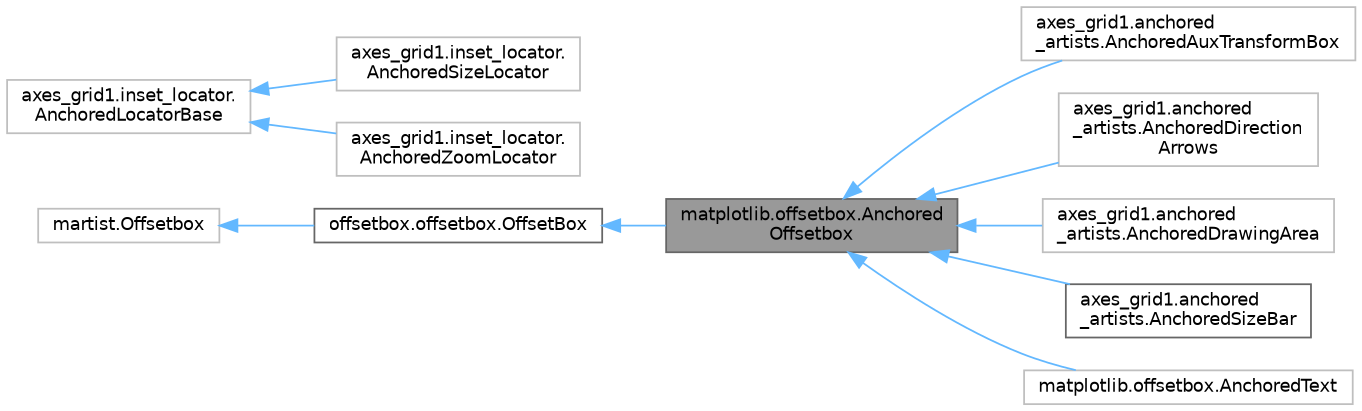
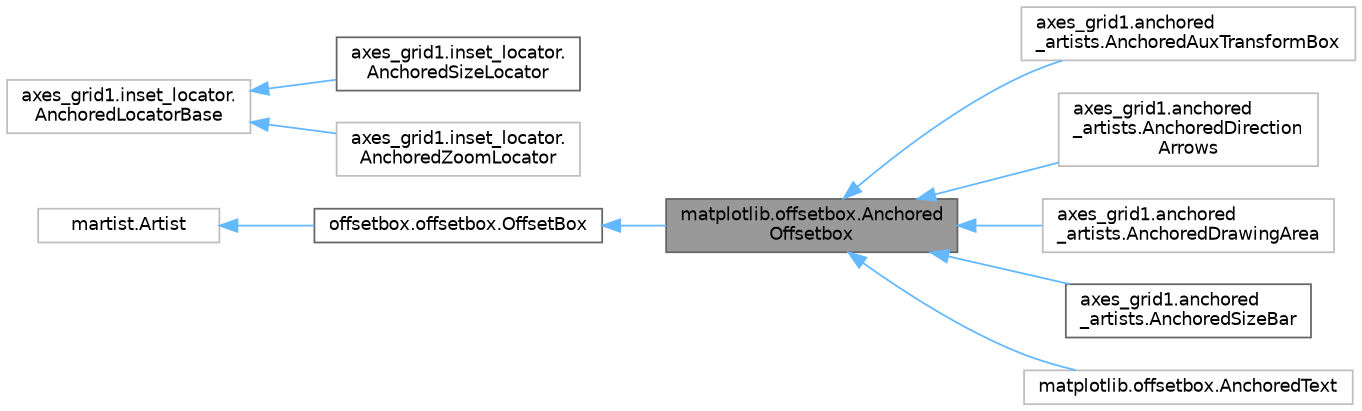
node "axes_grid1.inset_locator. AnchoredSizeLocator": color grey75 -> gray40
node "martist.Offsetbox": label "martist.Offsetbox" -> "martist.Artist"
